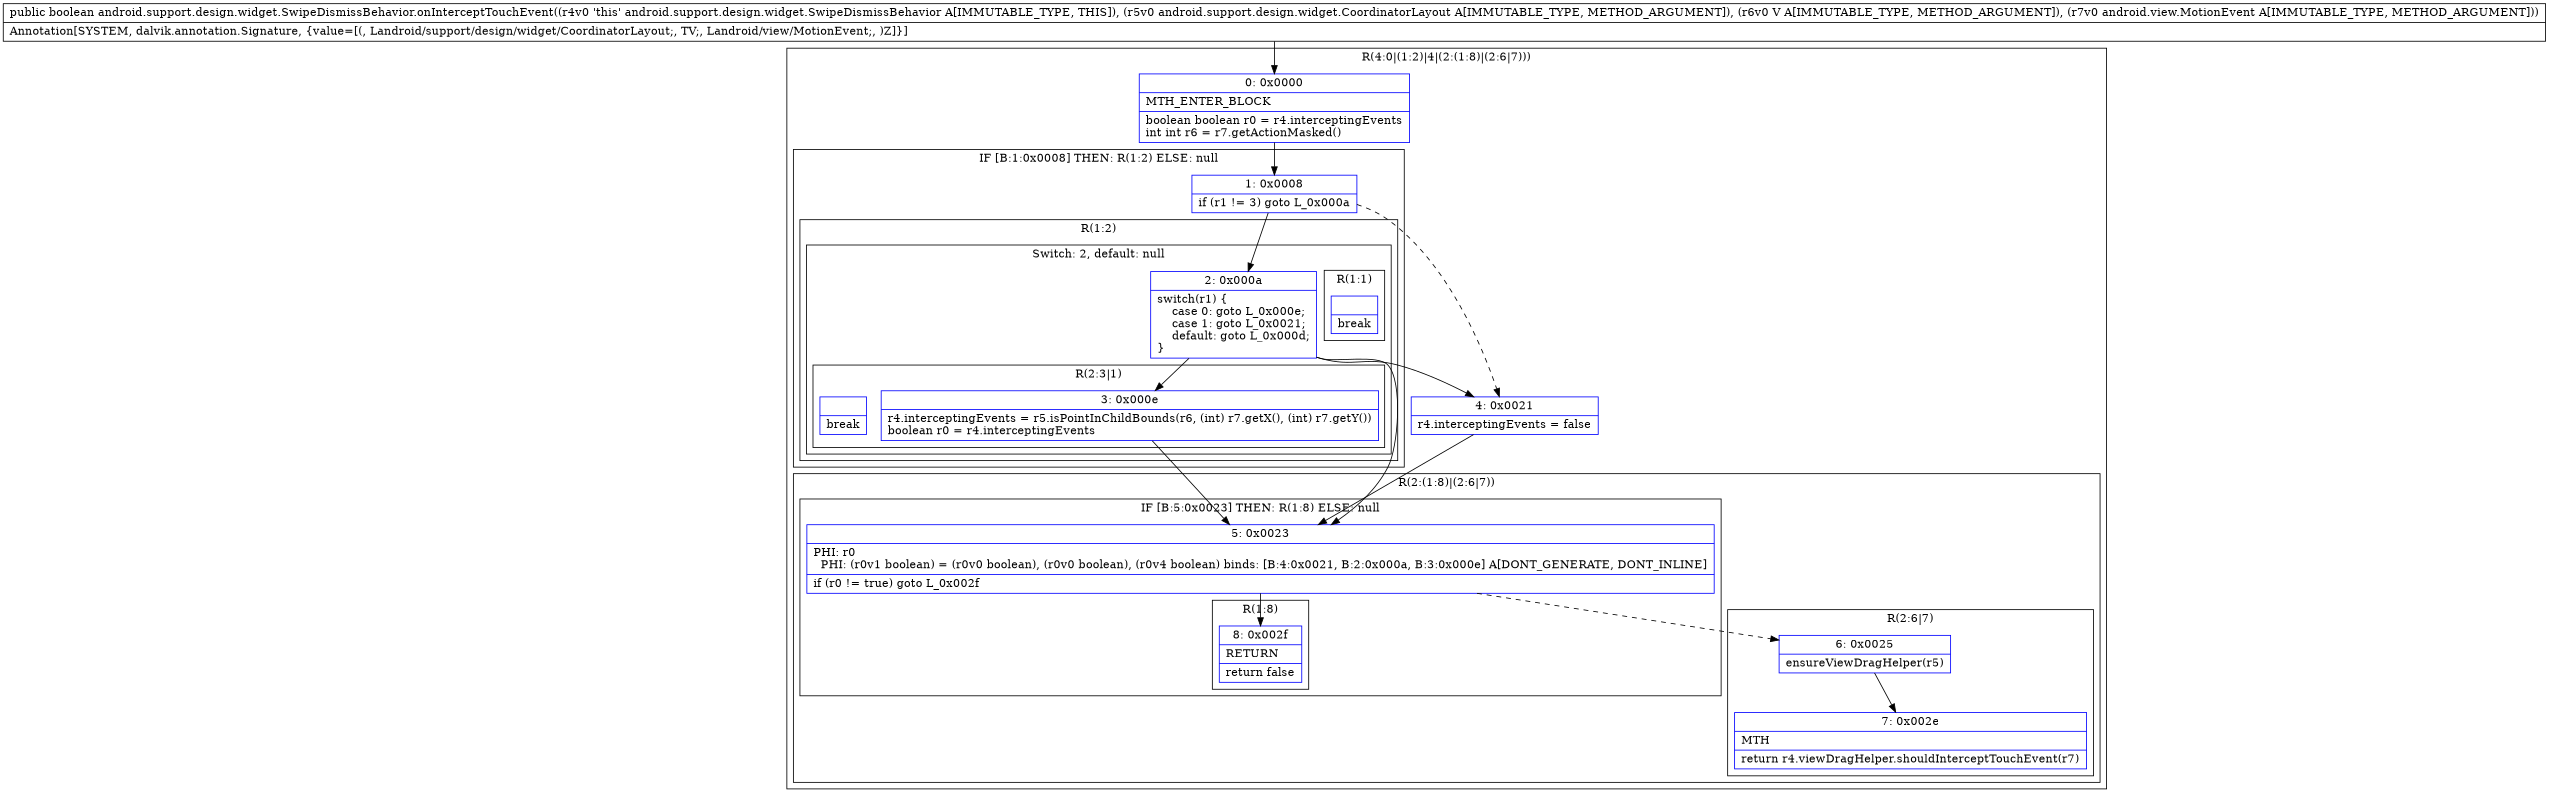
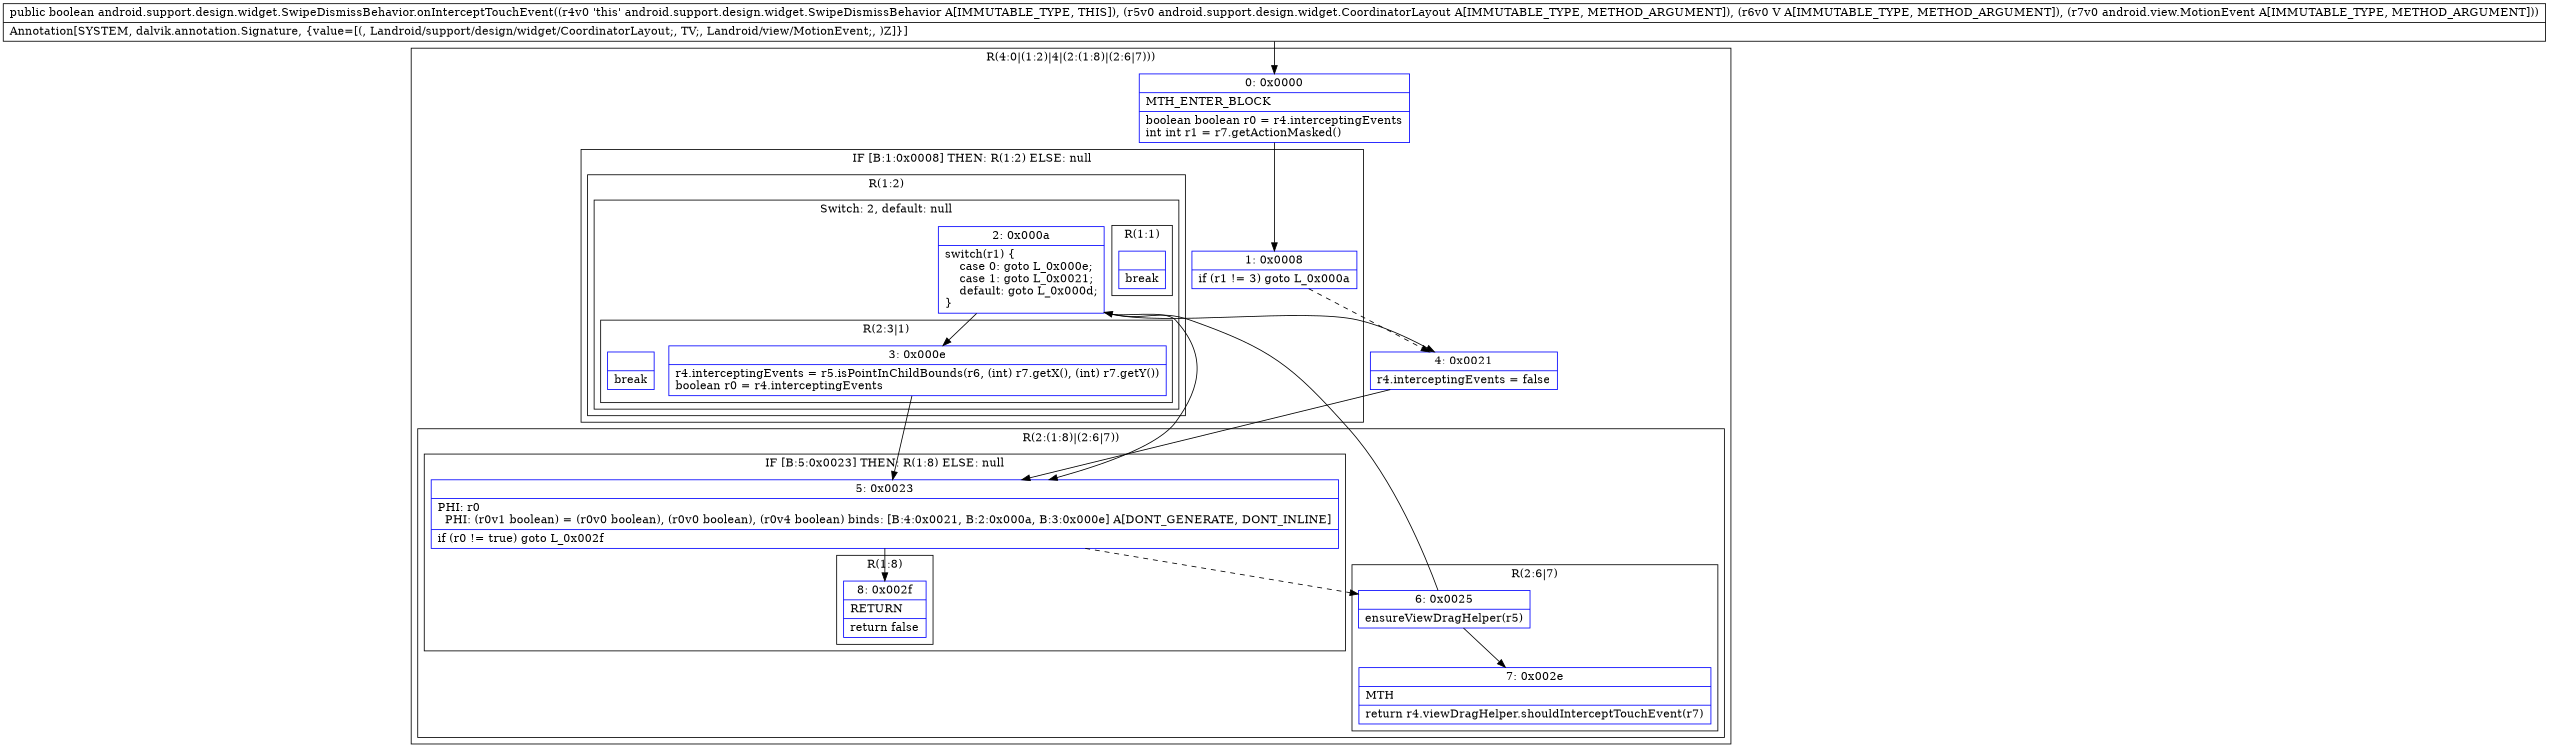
node "0: 0x0000": text "int int r6 = r7.getActionMasked()" -> "int int r1 = r7.getActionMasked()"
edge "1: 0x0008" -> "2: 0x000a": now "6: 0x0025" -> "2: 0x000a"
